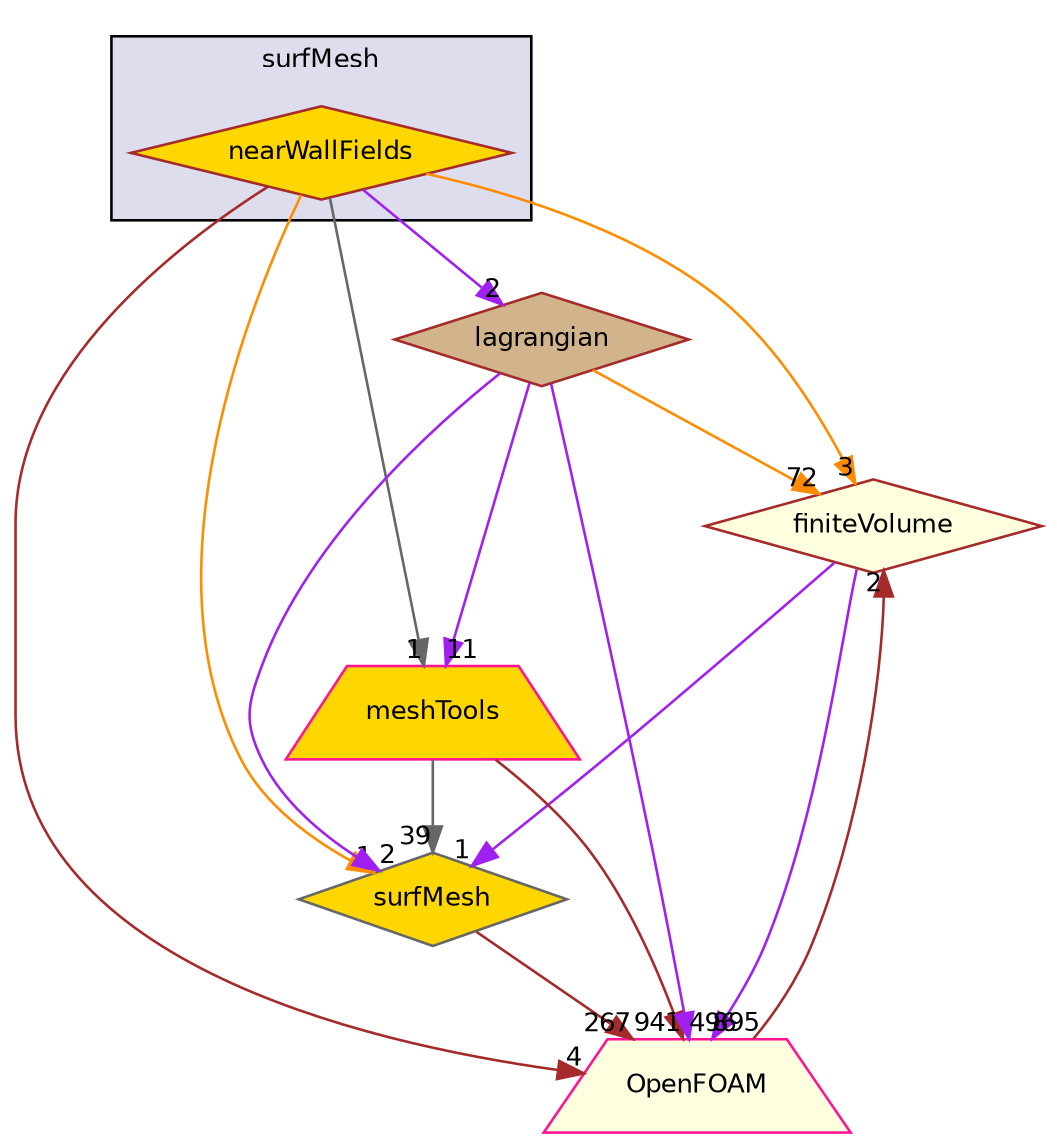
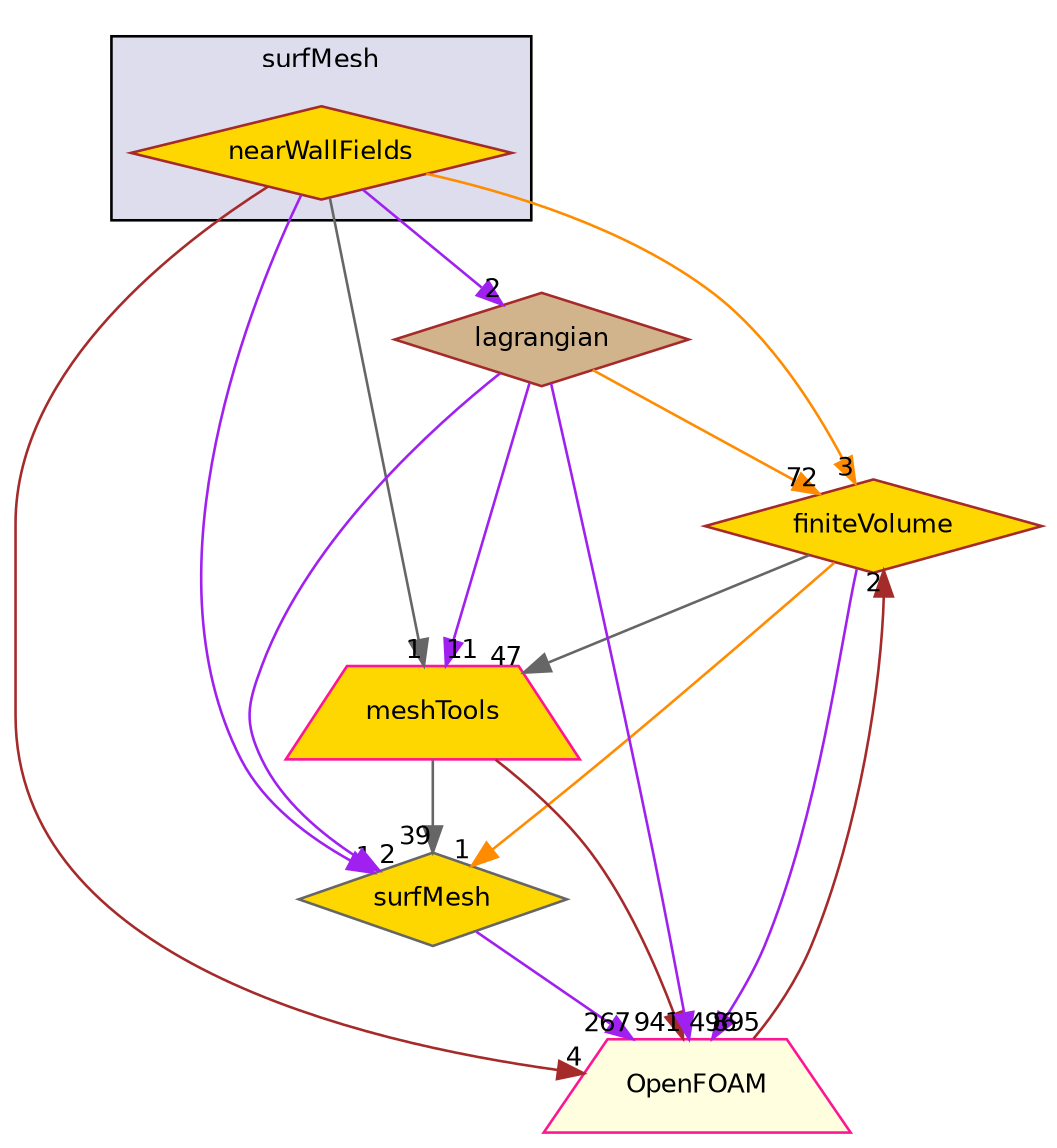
node "finiteVolume": fillcolor lightyellow -> gold
edge "nearWallFields" -> "surfMesh": color darkorange -> purple
edge "finiteVolume" -> "meshTools": added
edge "finiteVolume" -> "surfMesh": color purple -> darkorange
edge "surfMesh" -> "OpenFOAM": color brown -> purple
